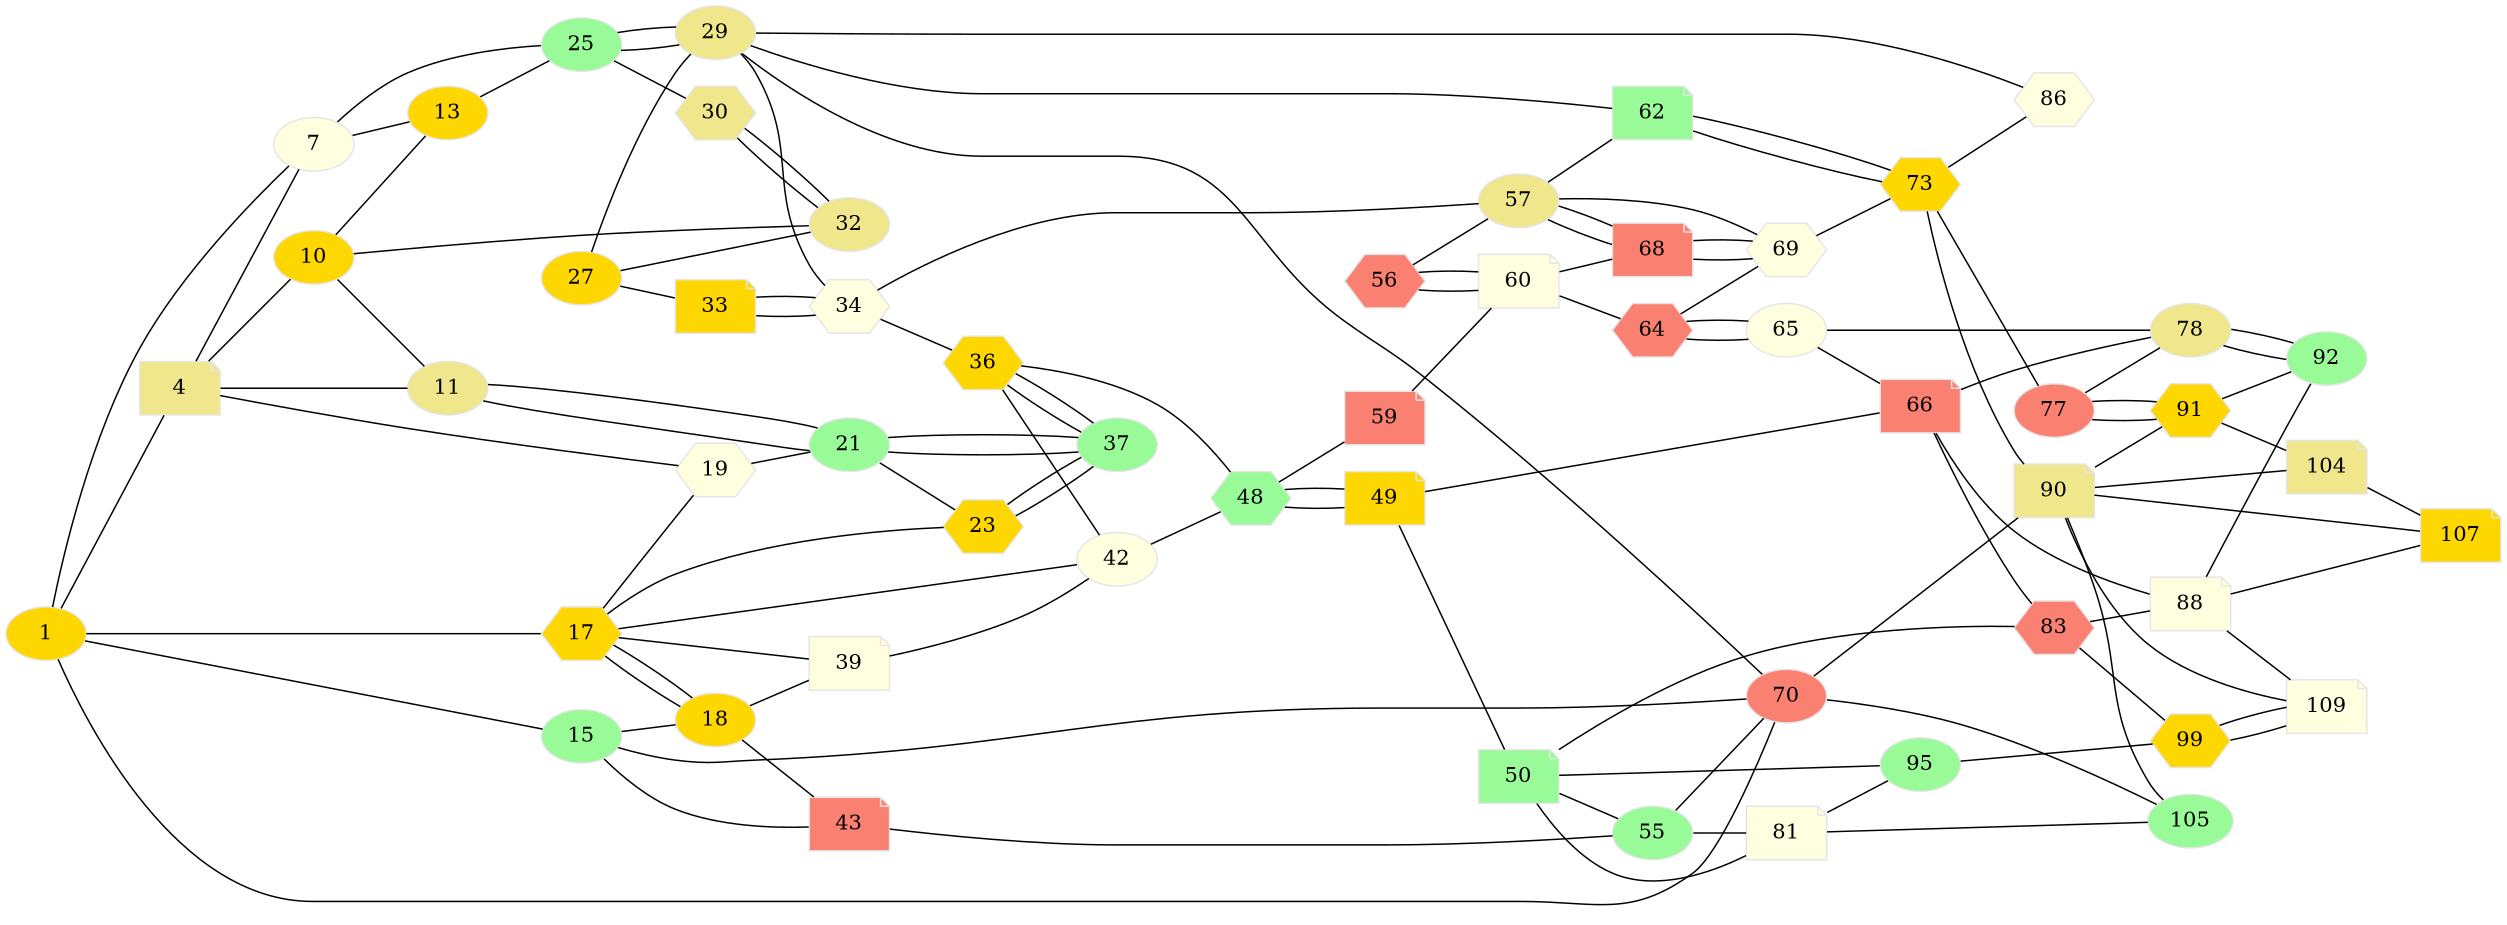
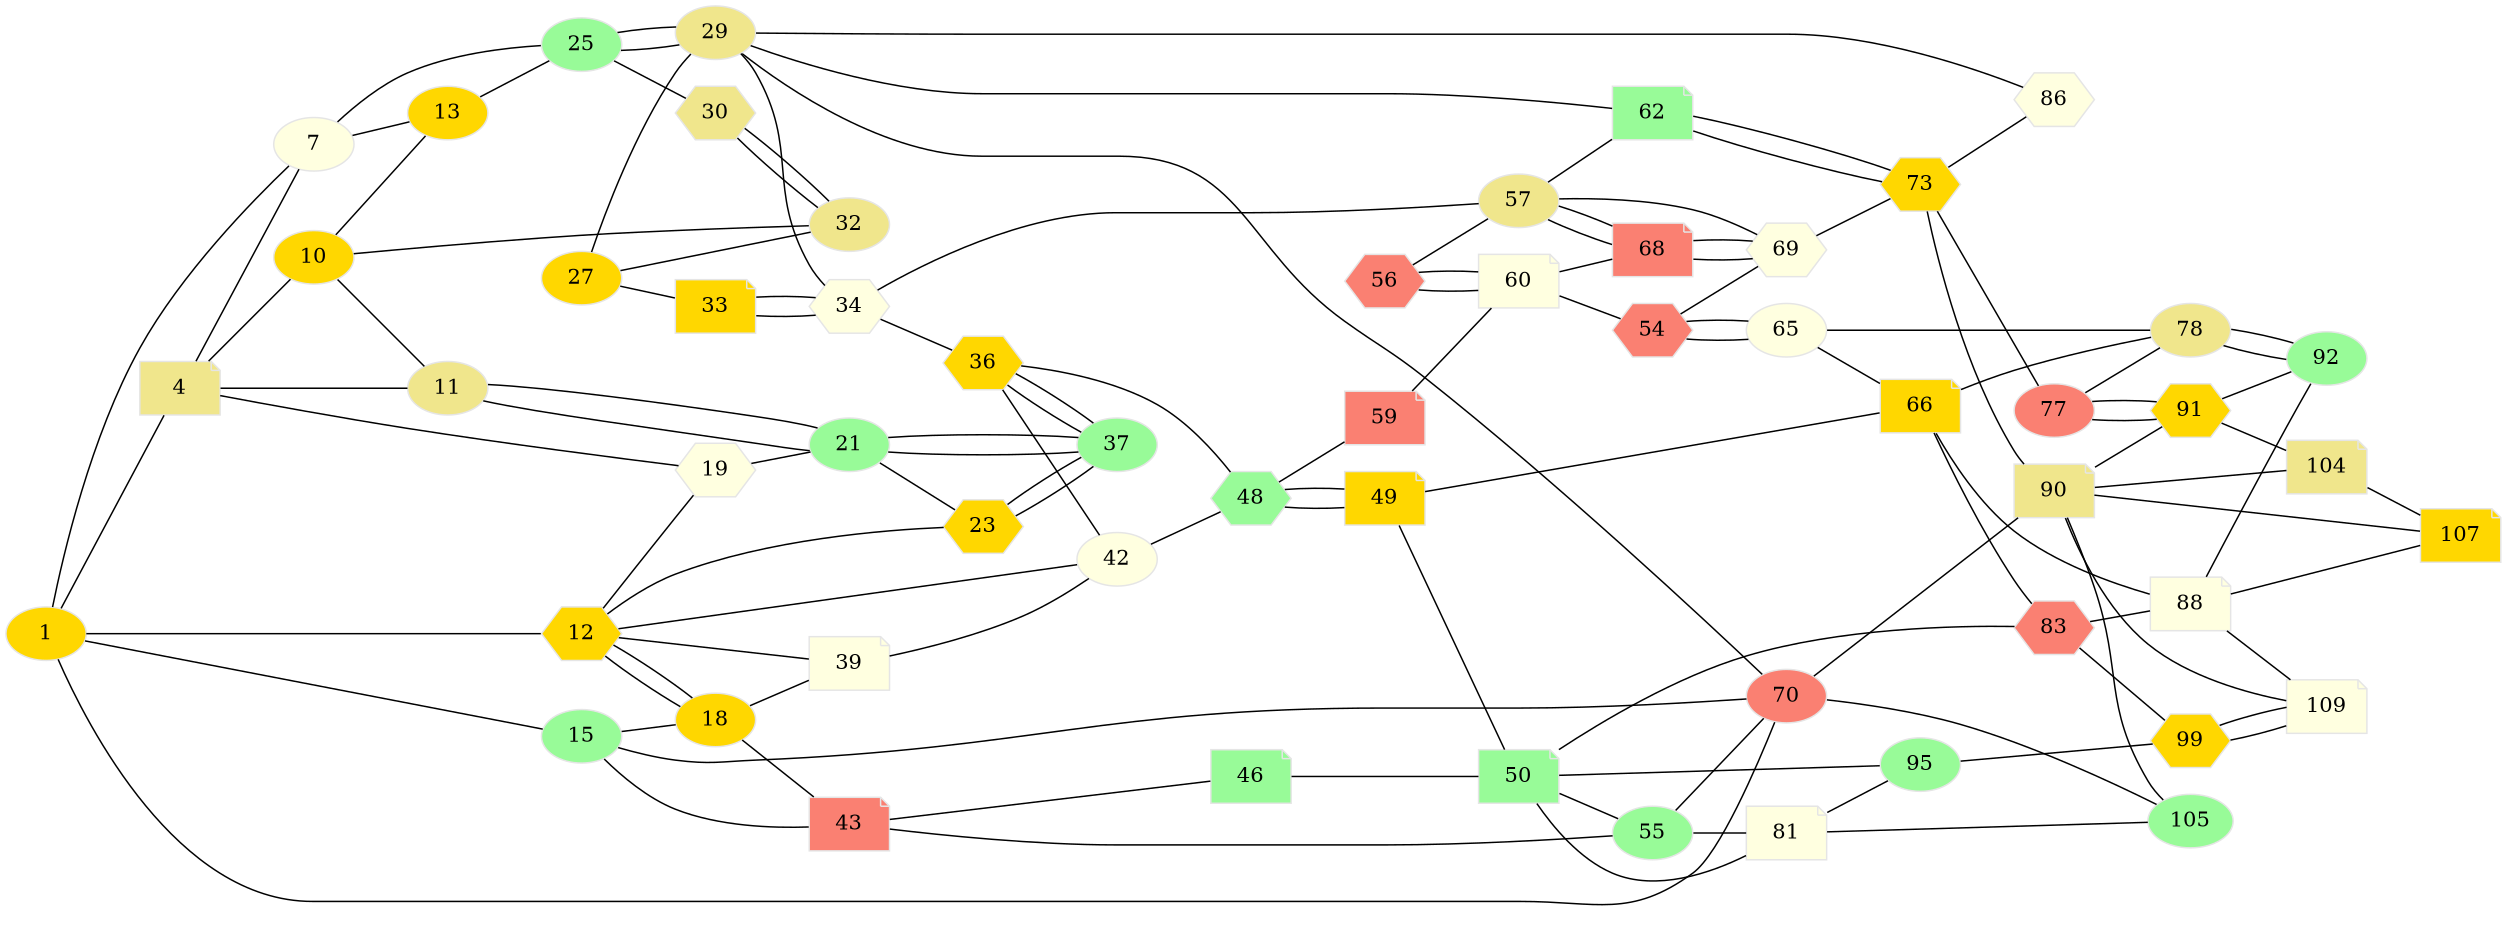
node "64": label "64" -> "54"
node "66": fillcolor salmon -> gold
node "17": label "17" -> "12"
node "46": added
